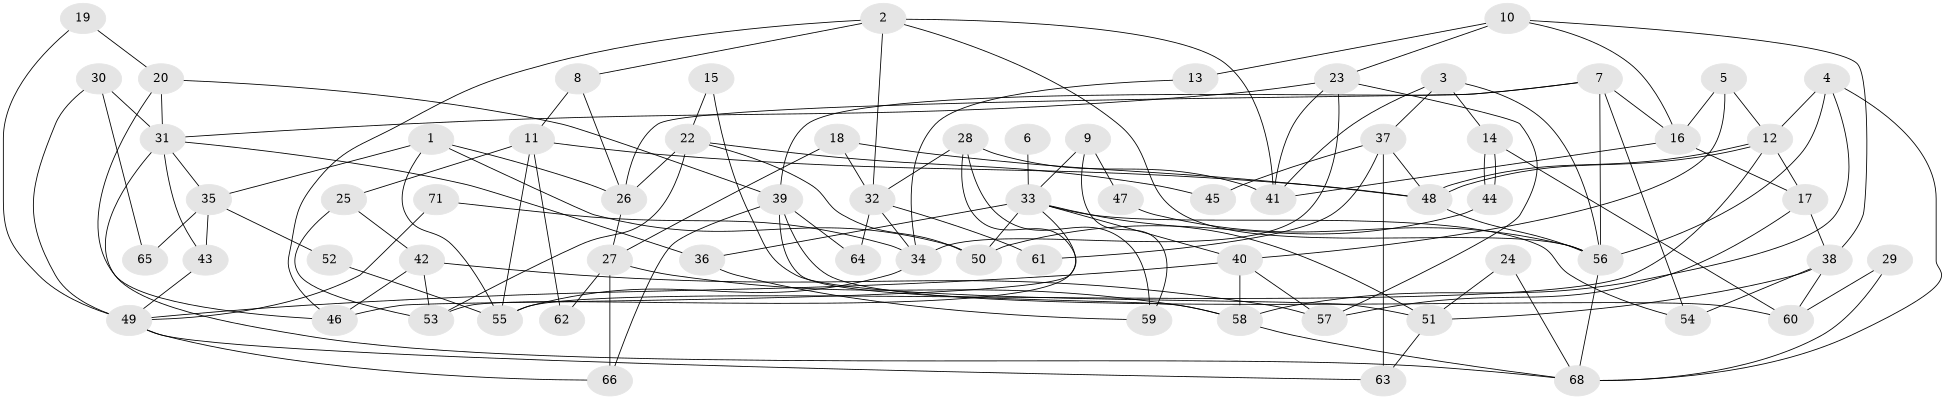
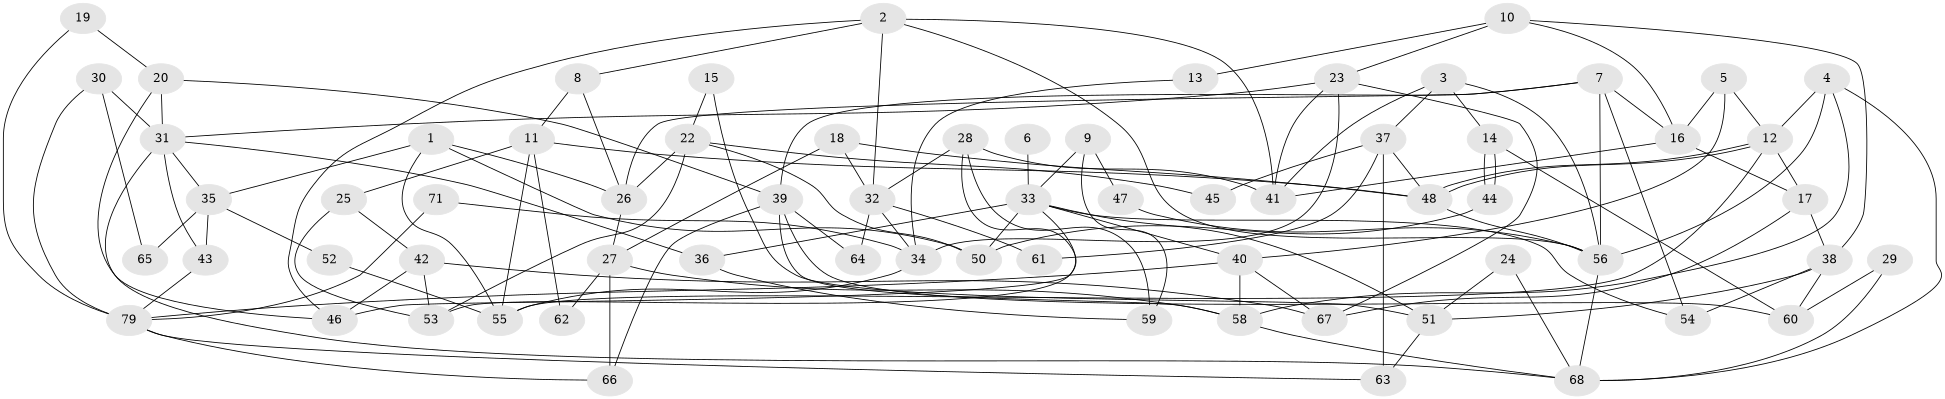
node "49": label "49" -> "79"
node "57": label "57" -> "67"
